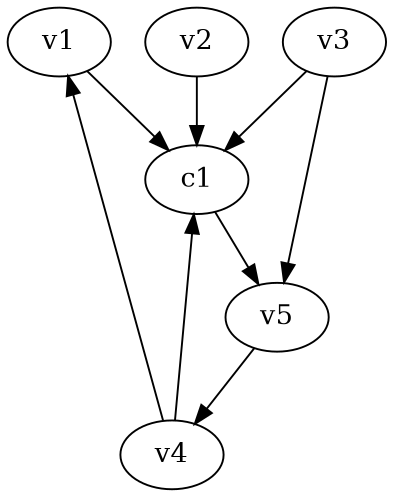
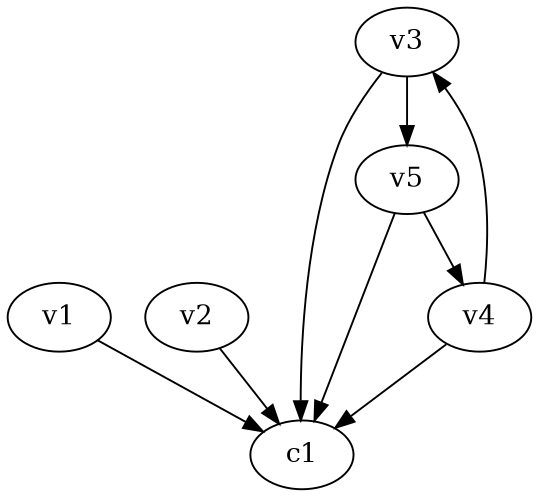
edge "c1" -> "v5": reversed
edge "v4" -> "v1": now "v4" -> "v3"
